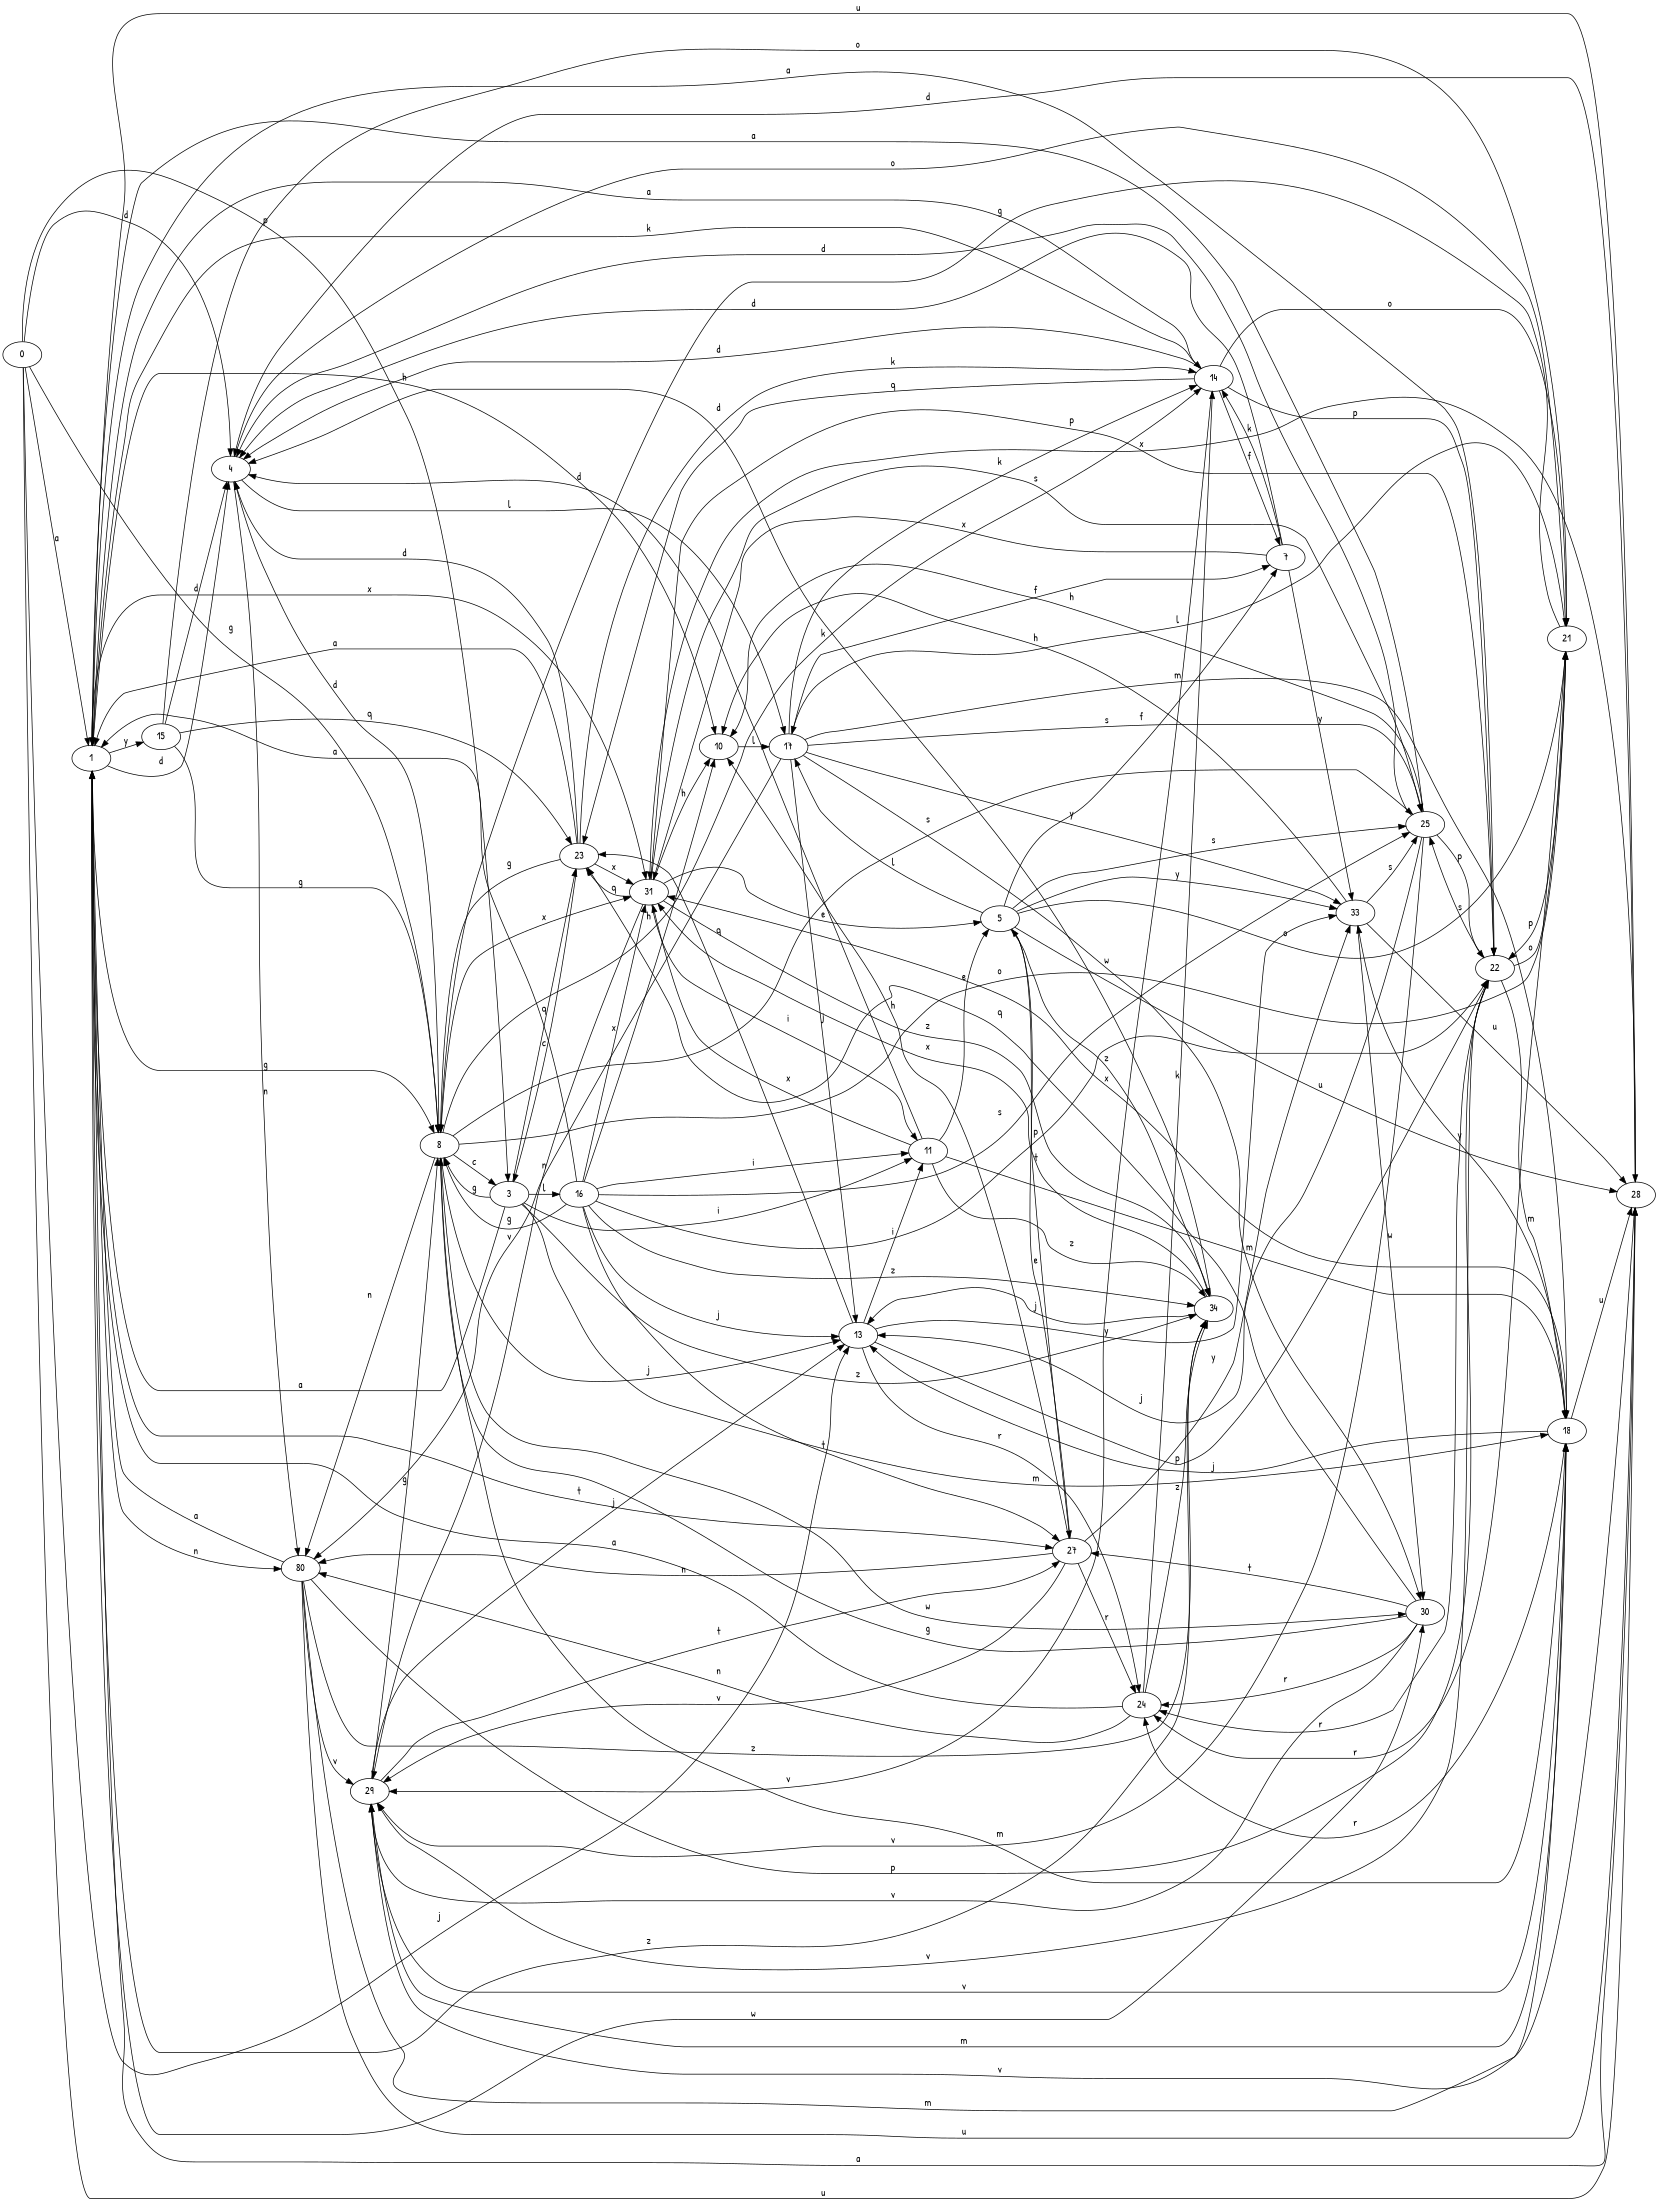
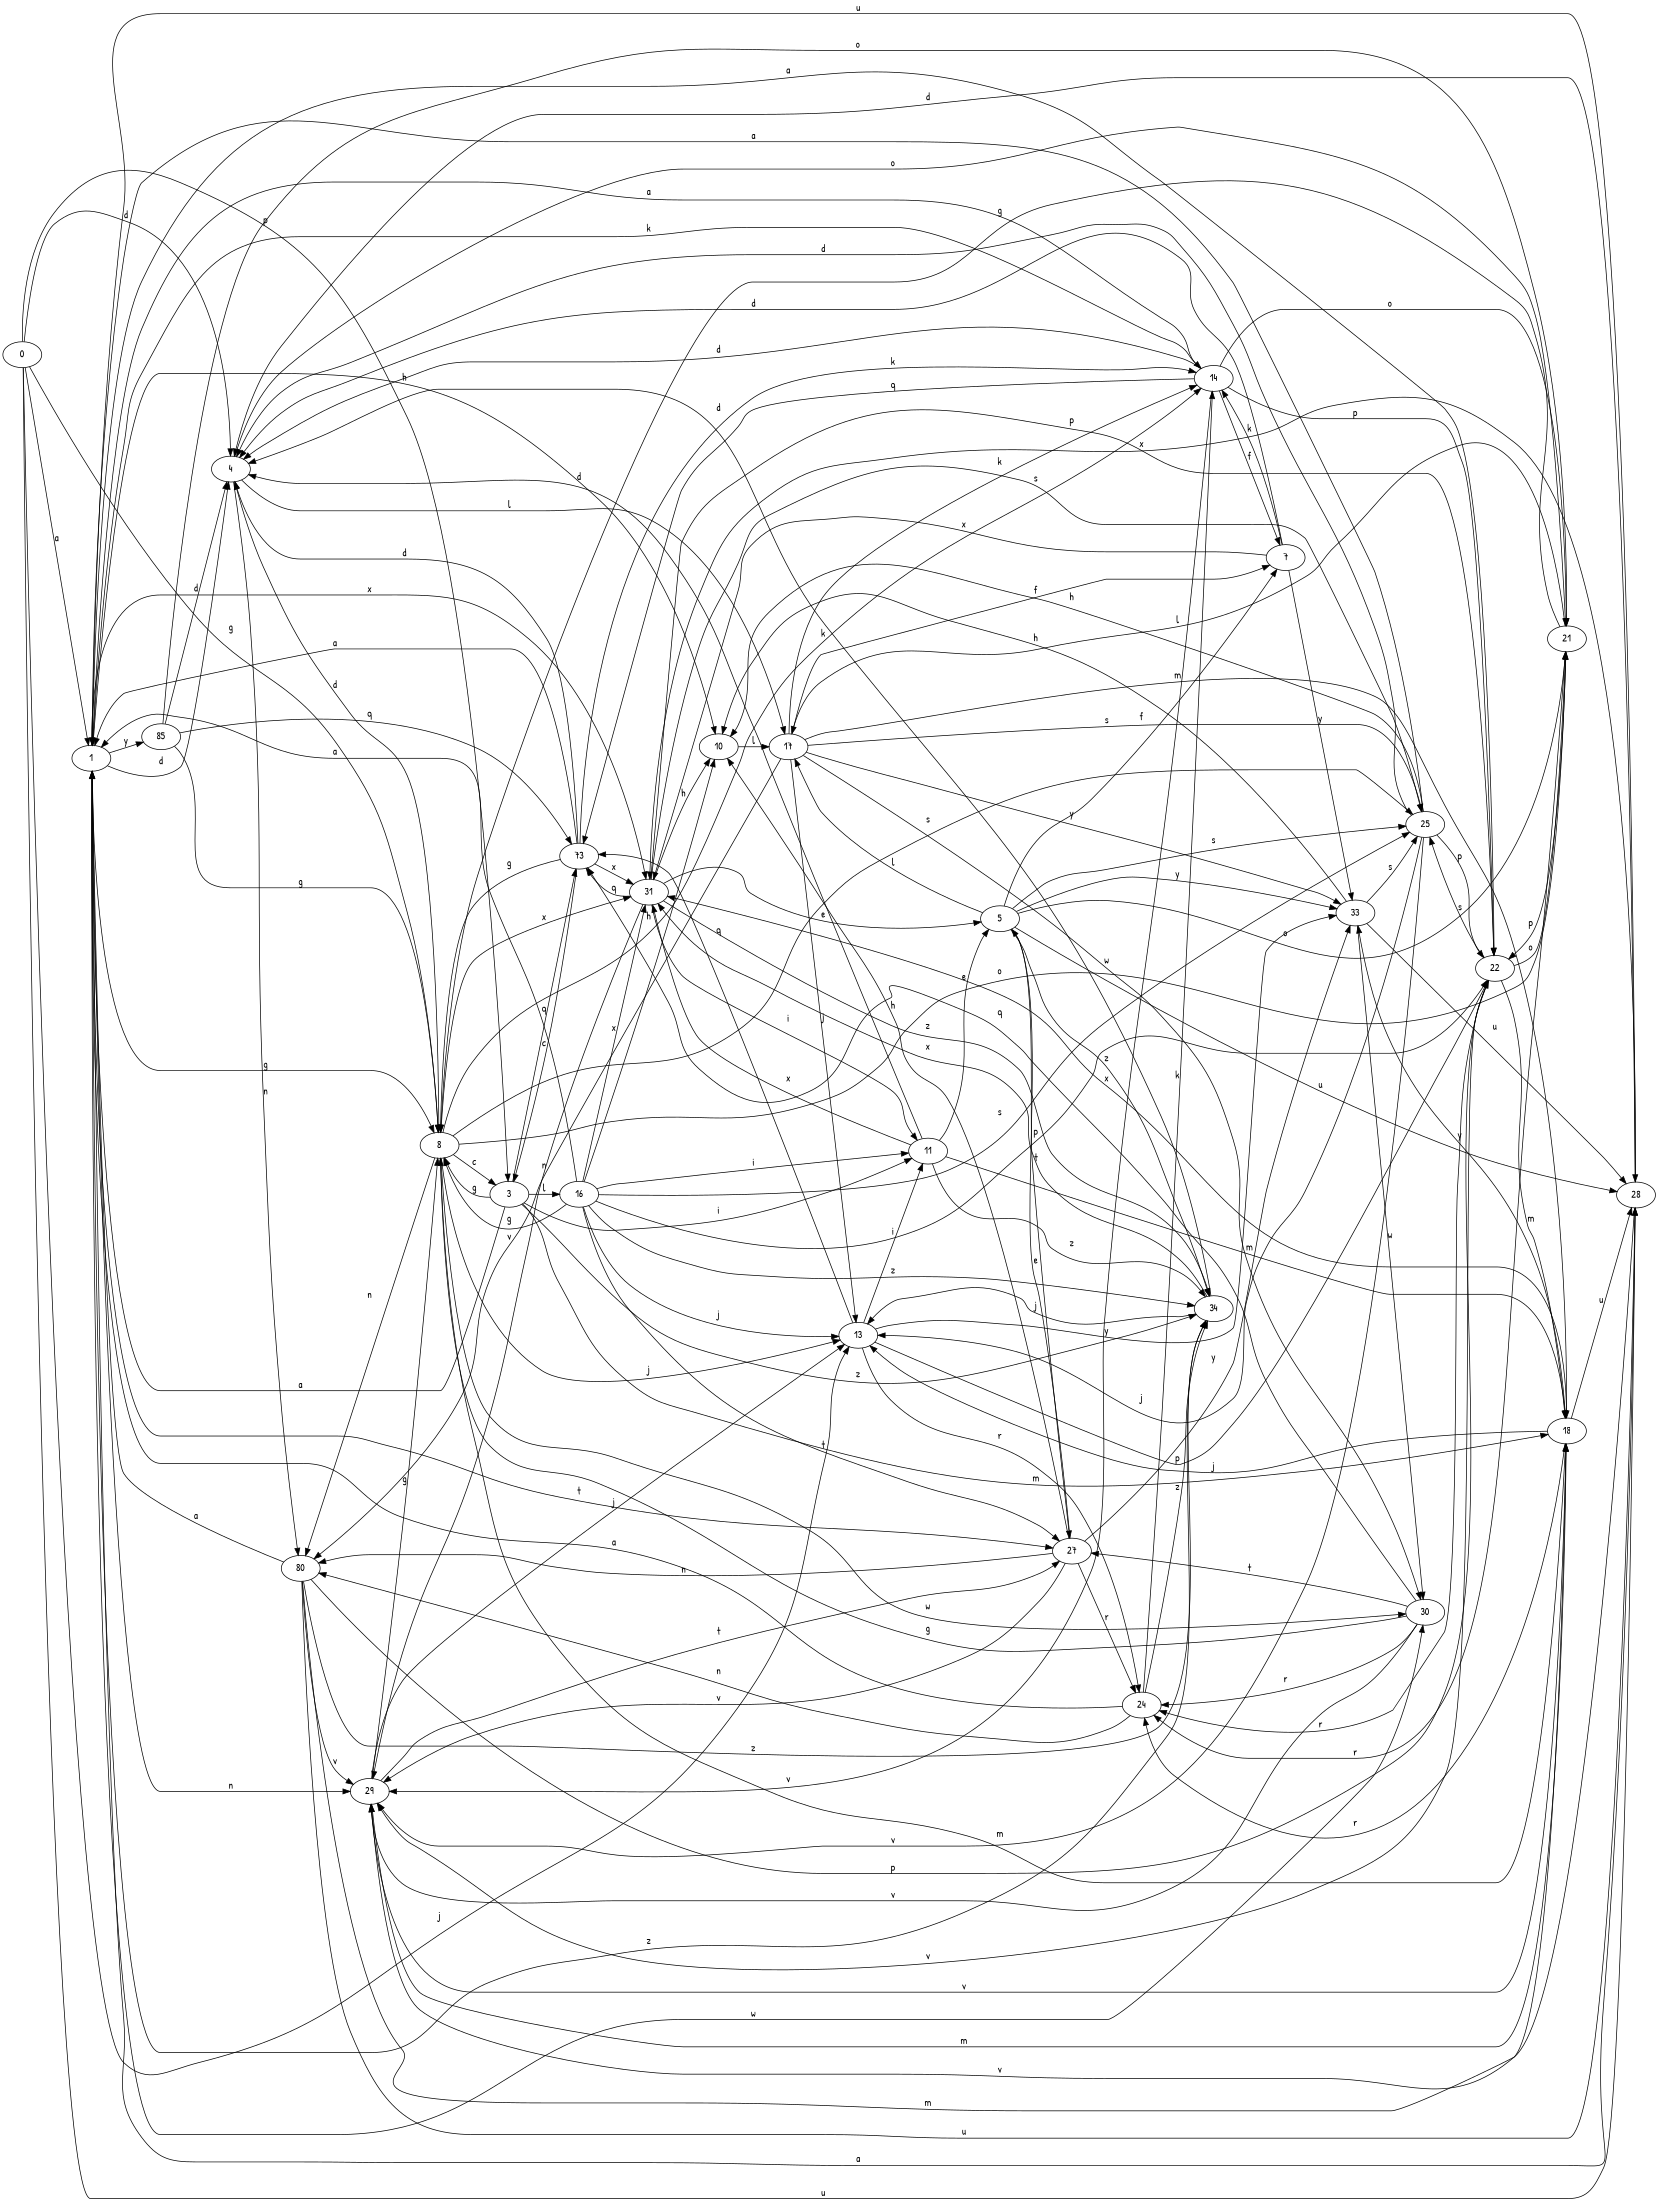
node "15": label "15" -> "85"
node "23": label "23" -> "73"
edge "1" -> "80": now "1" -> "29"
